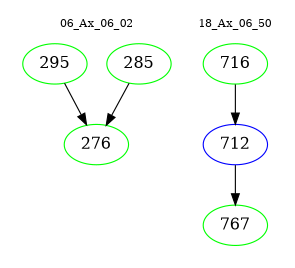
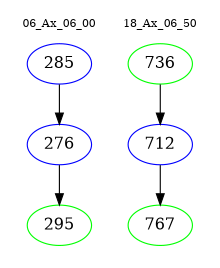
cluster "06_Ax_06_02": label "06_Ax_06_02" -> "06_Ax_06_00"
node "285": color green -> blue
node "716": label "716" -> "736"
edge "295" -> "276": reversed
node "276": color green -> blue
